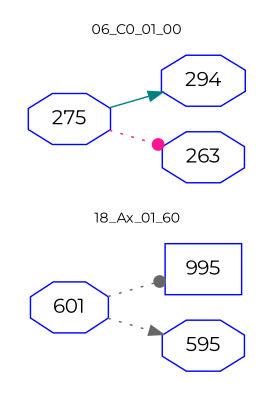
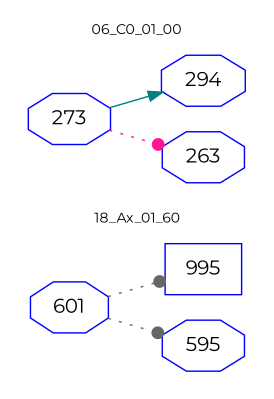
node "275": label "275" -> "273"
edge "601" -> "595": arrowhead normal -> dot
